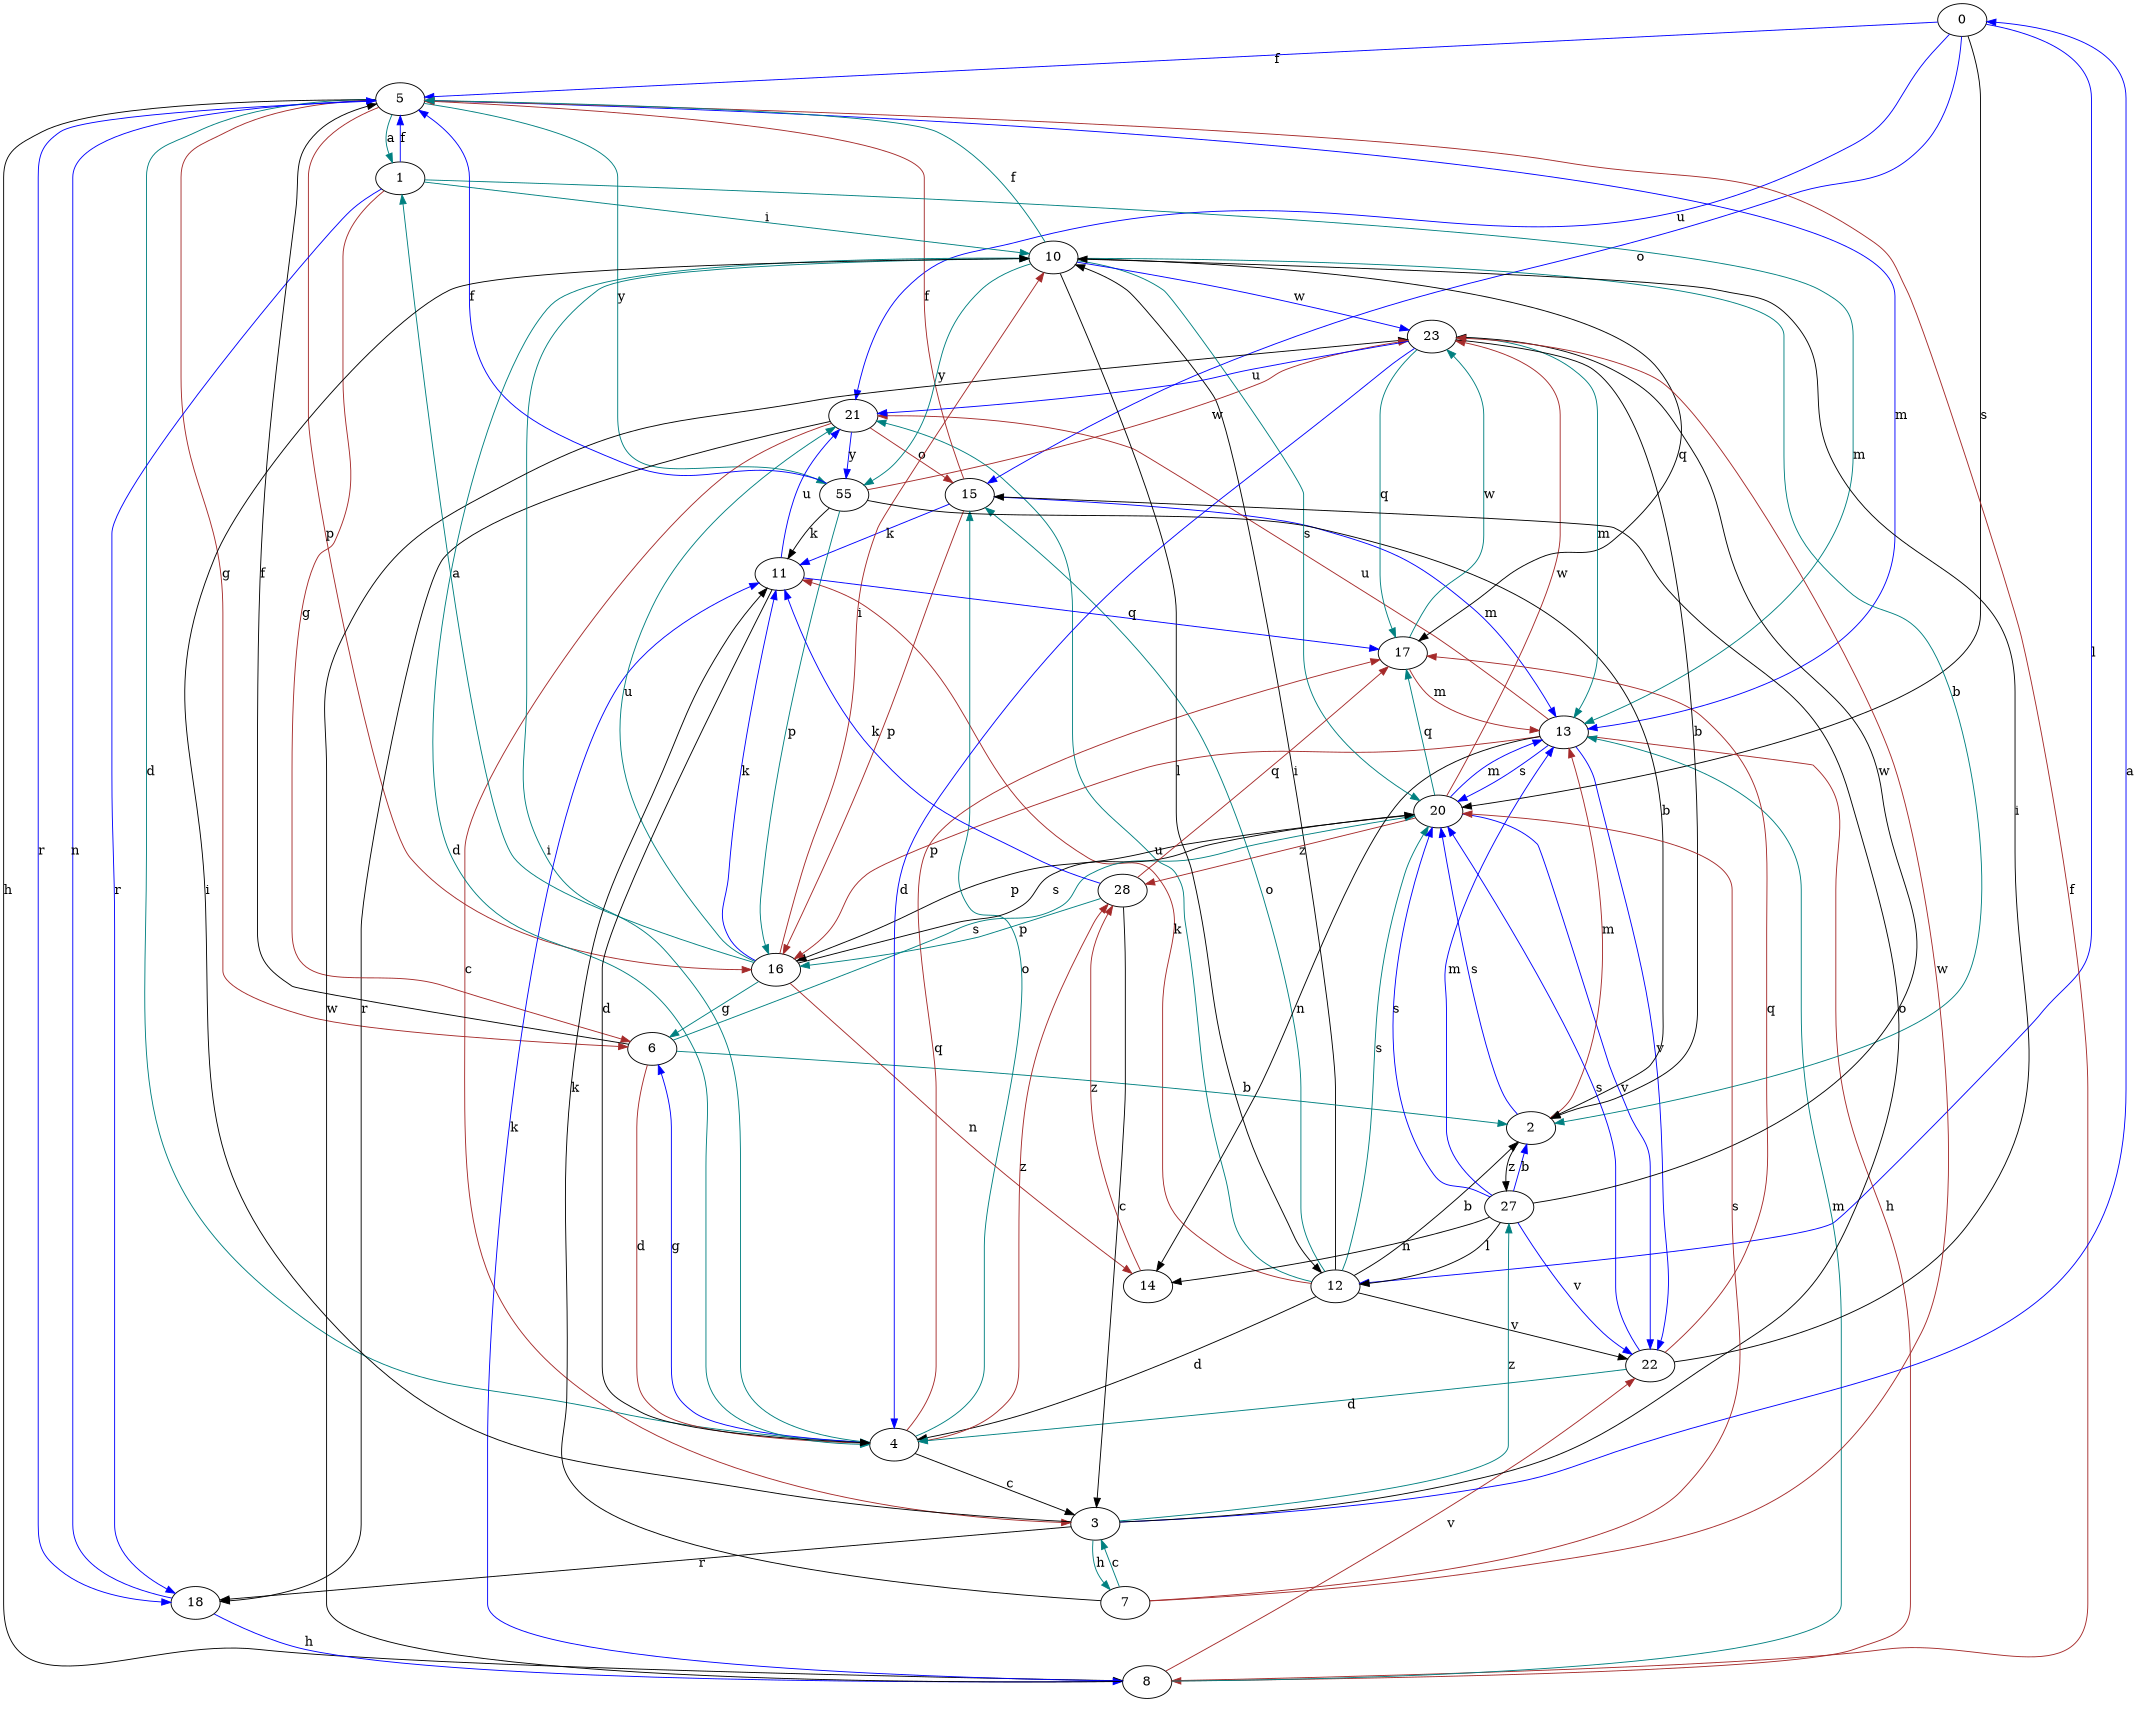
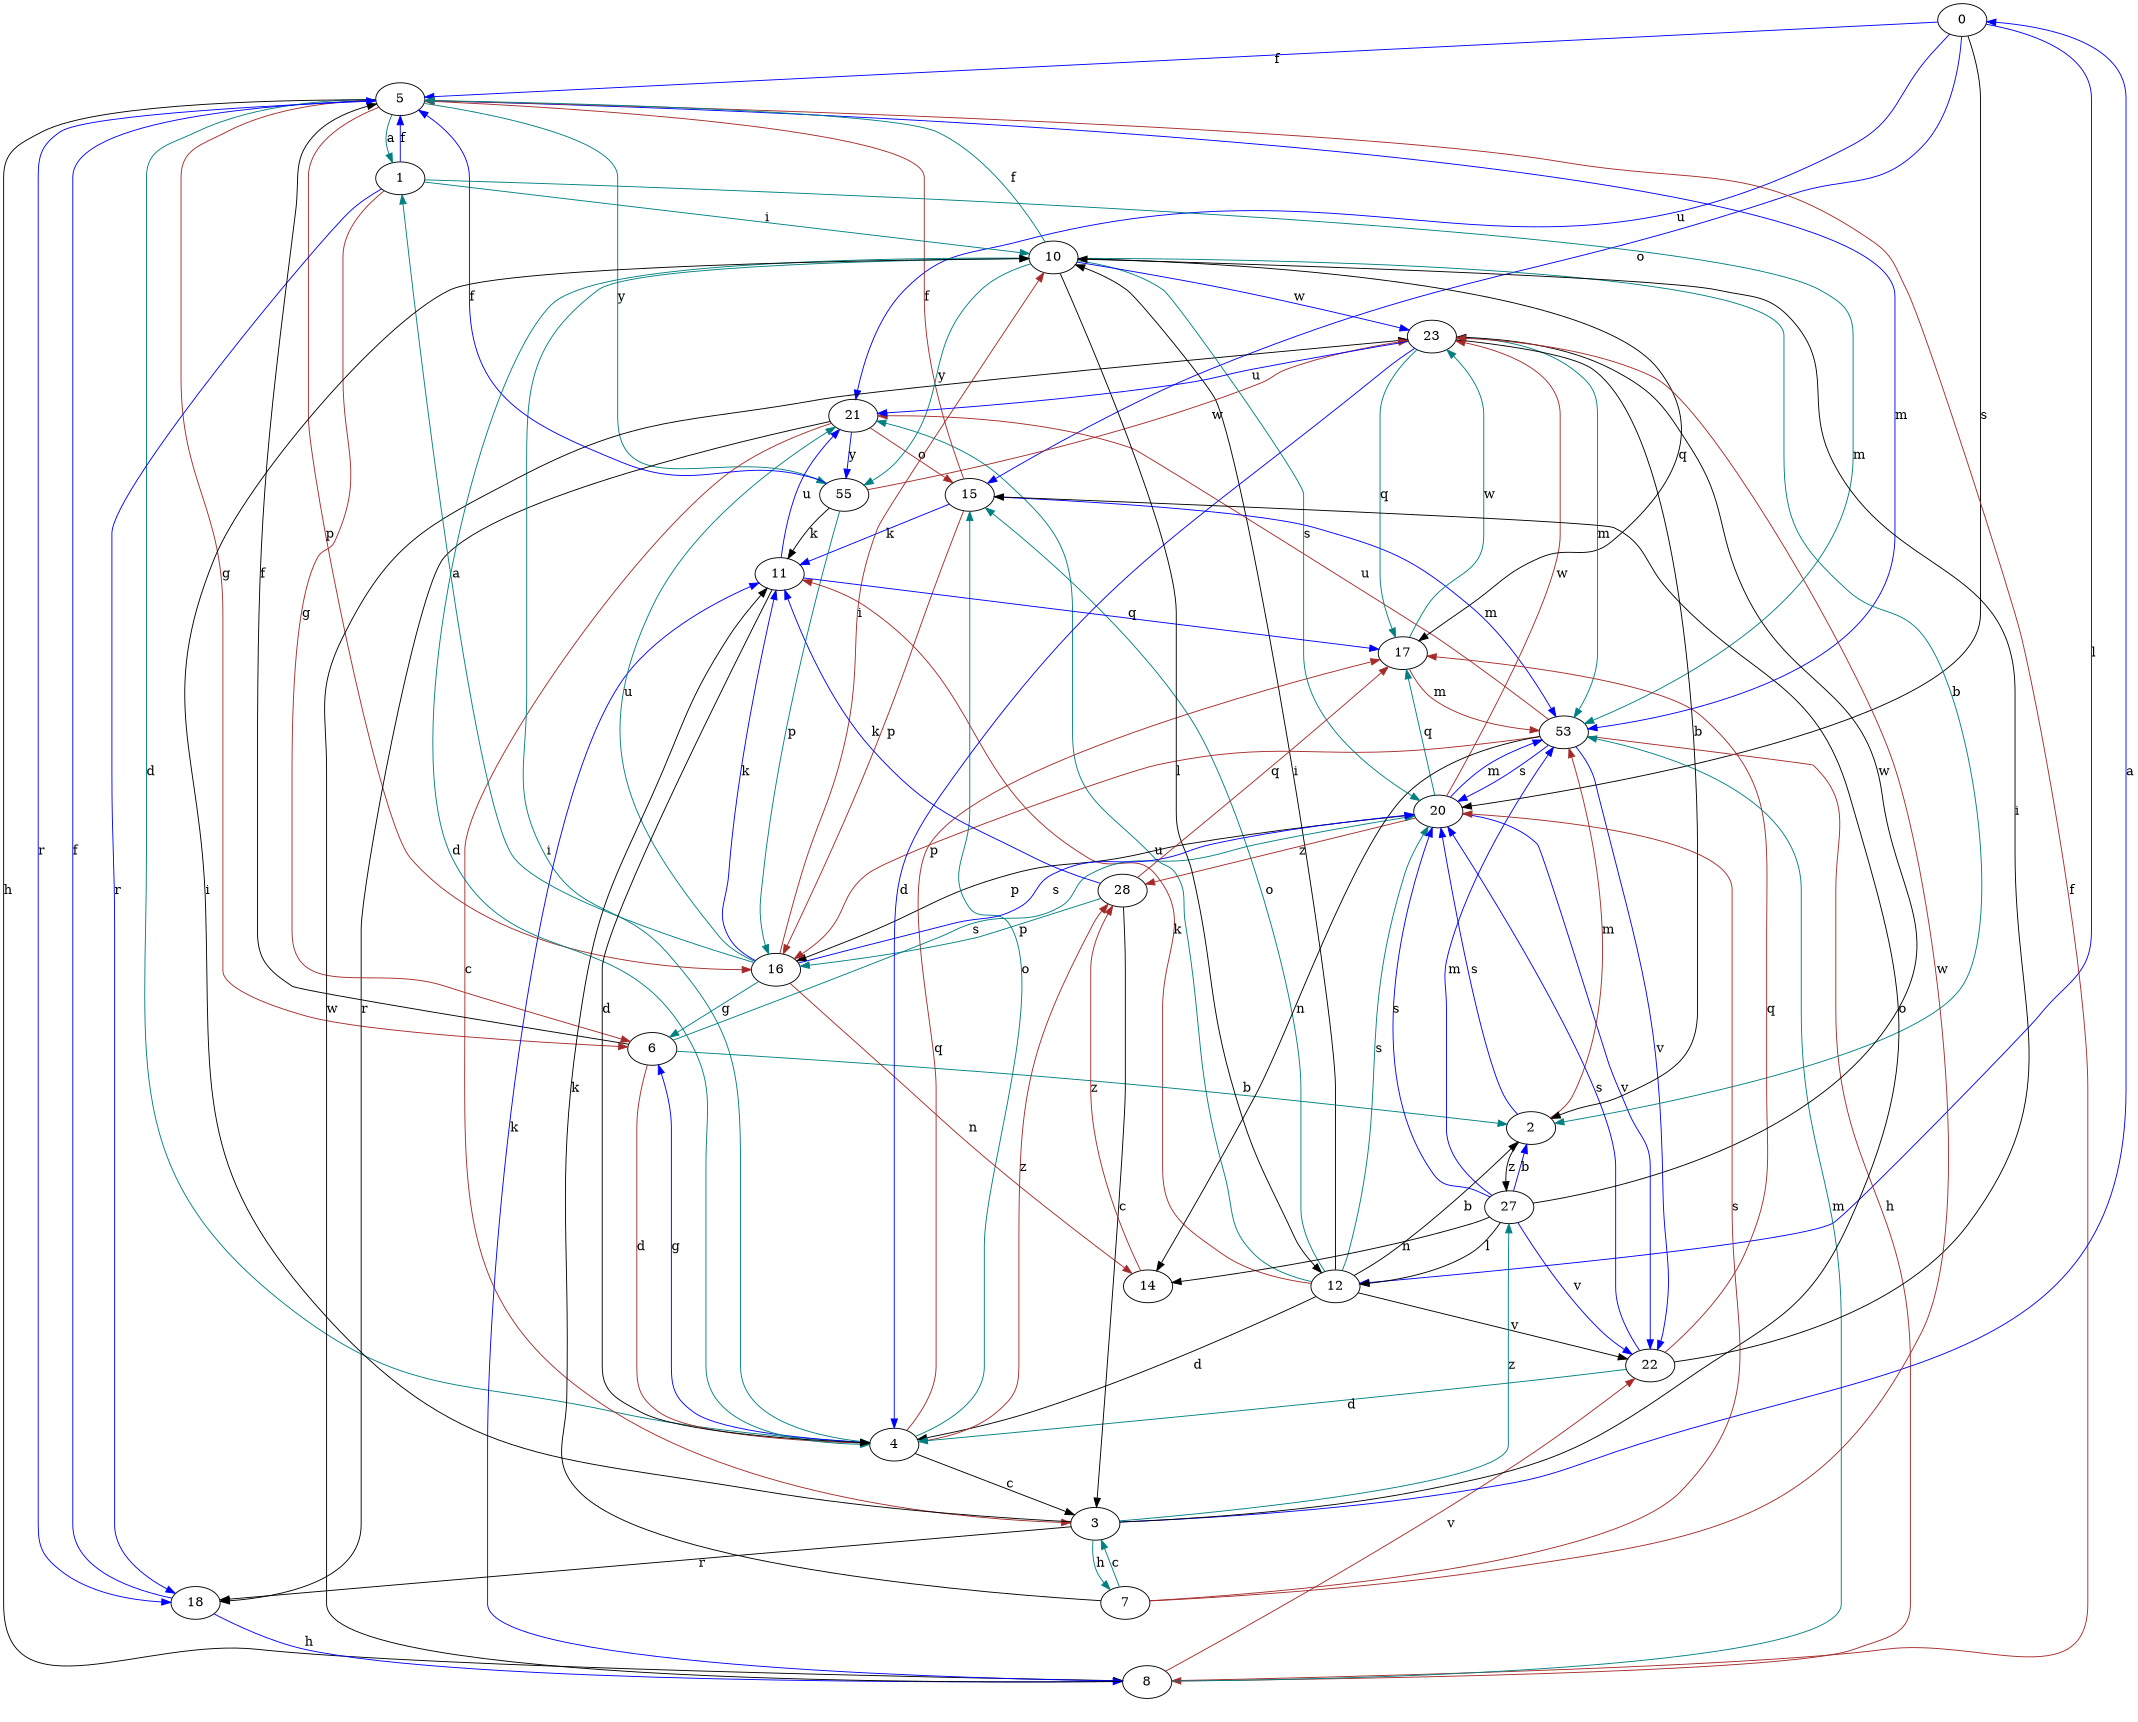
edge "55" -> "2": removed, label "b"
node "13": label "13" -> "53"
edge "18" -> "5": label "n" -> "f"
edge "16" -> "20": color black -> blue
